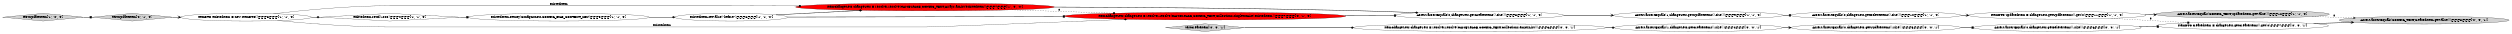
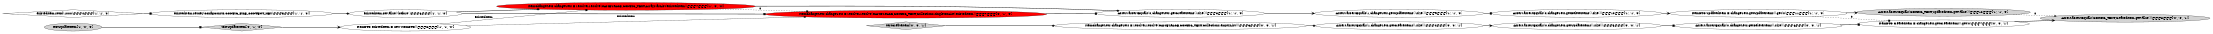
node "testUpdateItem['1', '0', '0']": shape diamond -> ellipse
edge "ItemDTO existedItem = new ItemDTO()@@@3@@@['1', '1', '0']" -> "existedItem.setId(1000)@@@4@@@['1', '1', '0']": removed
